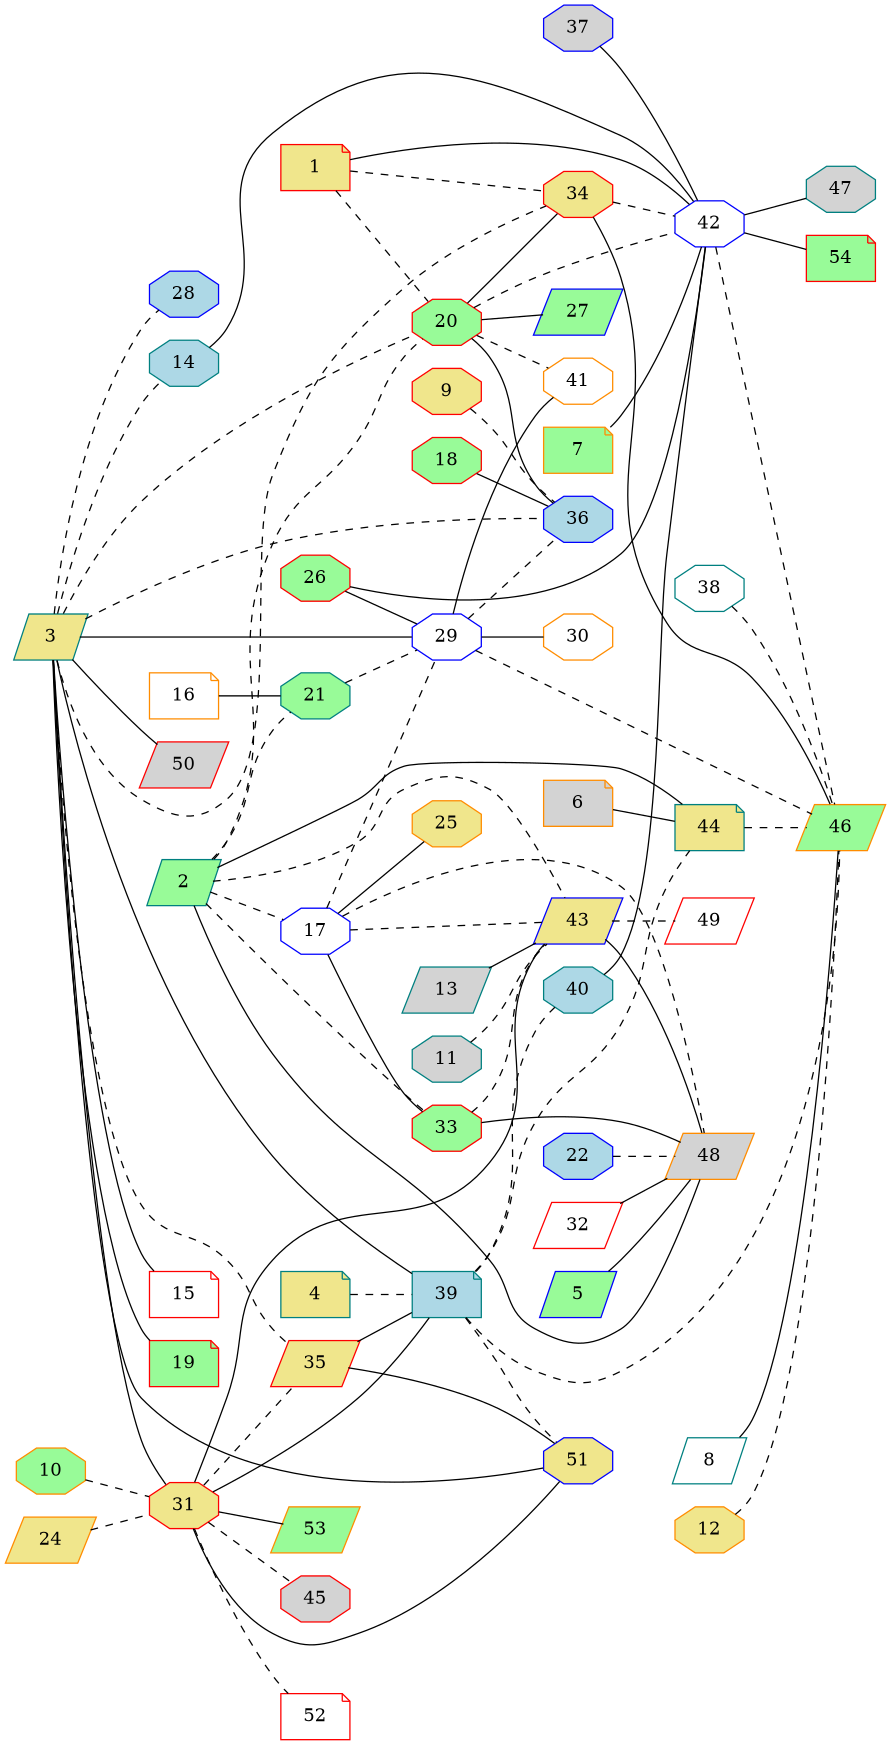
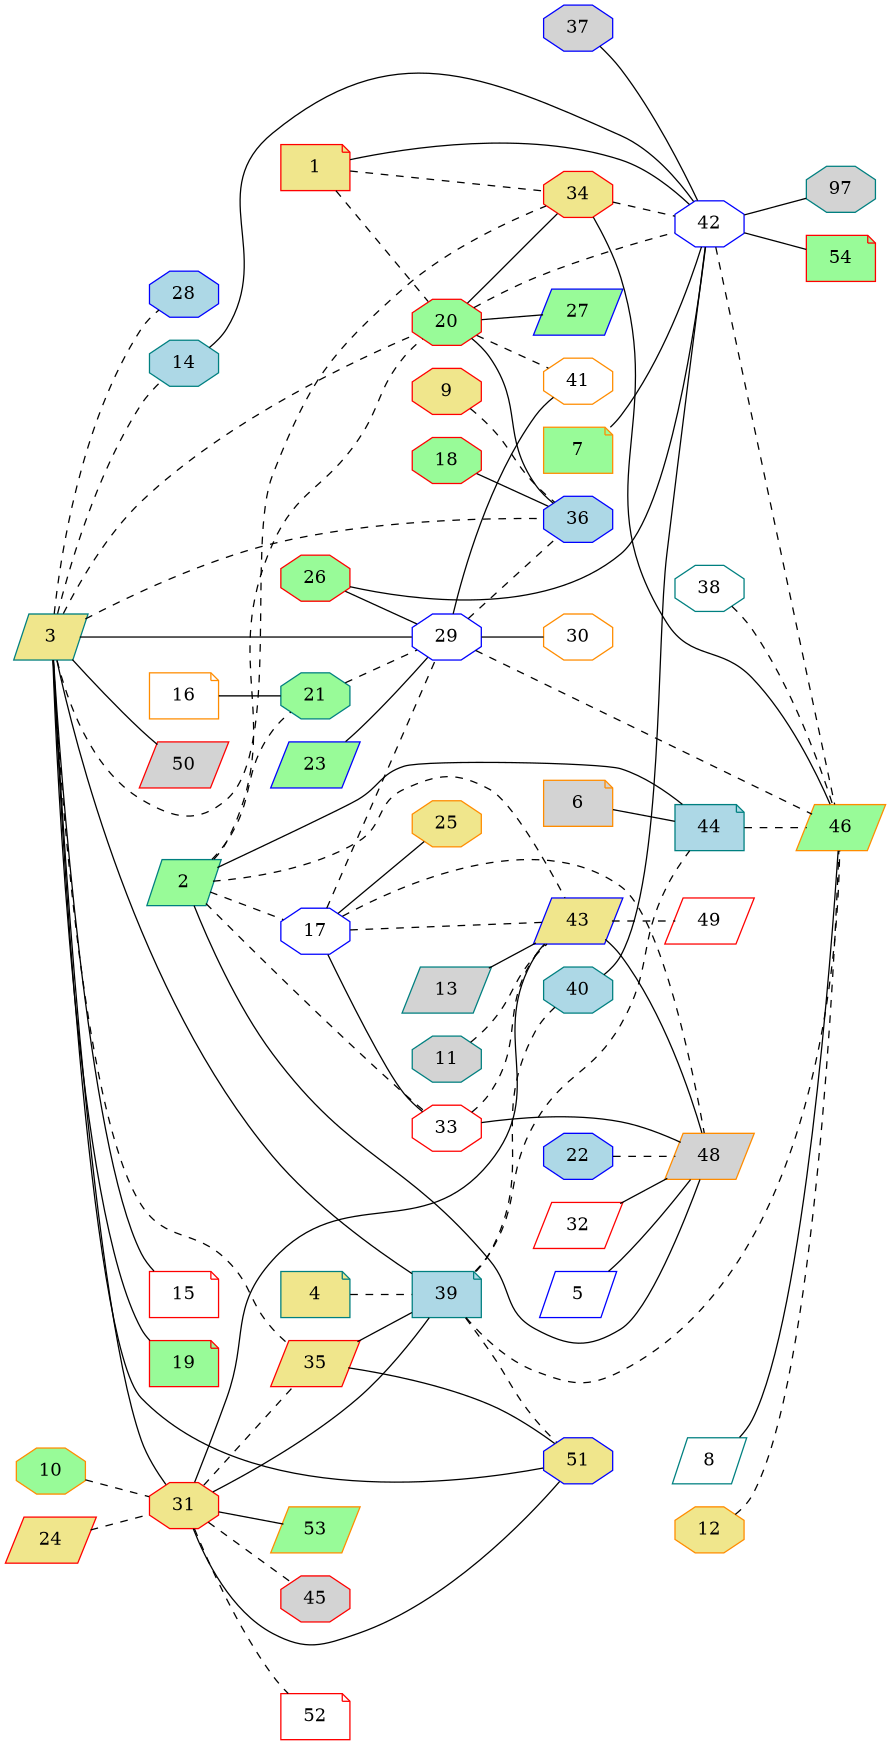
node "47": label "47" -> "97"
node "23": added
node "44": fillcolor khaki -> lightblue
node "33": fillcolor palegreen -> white
node "5": fillcolor palegreen -> white
node "24": color darkorange -> red
